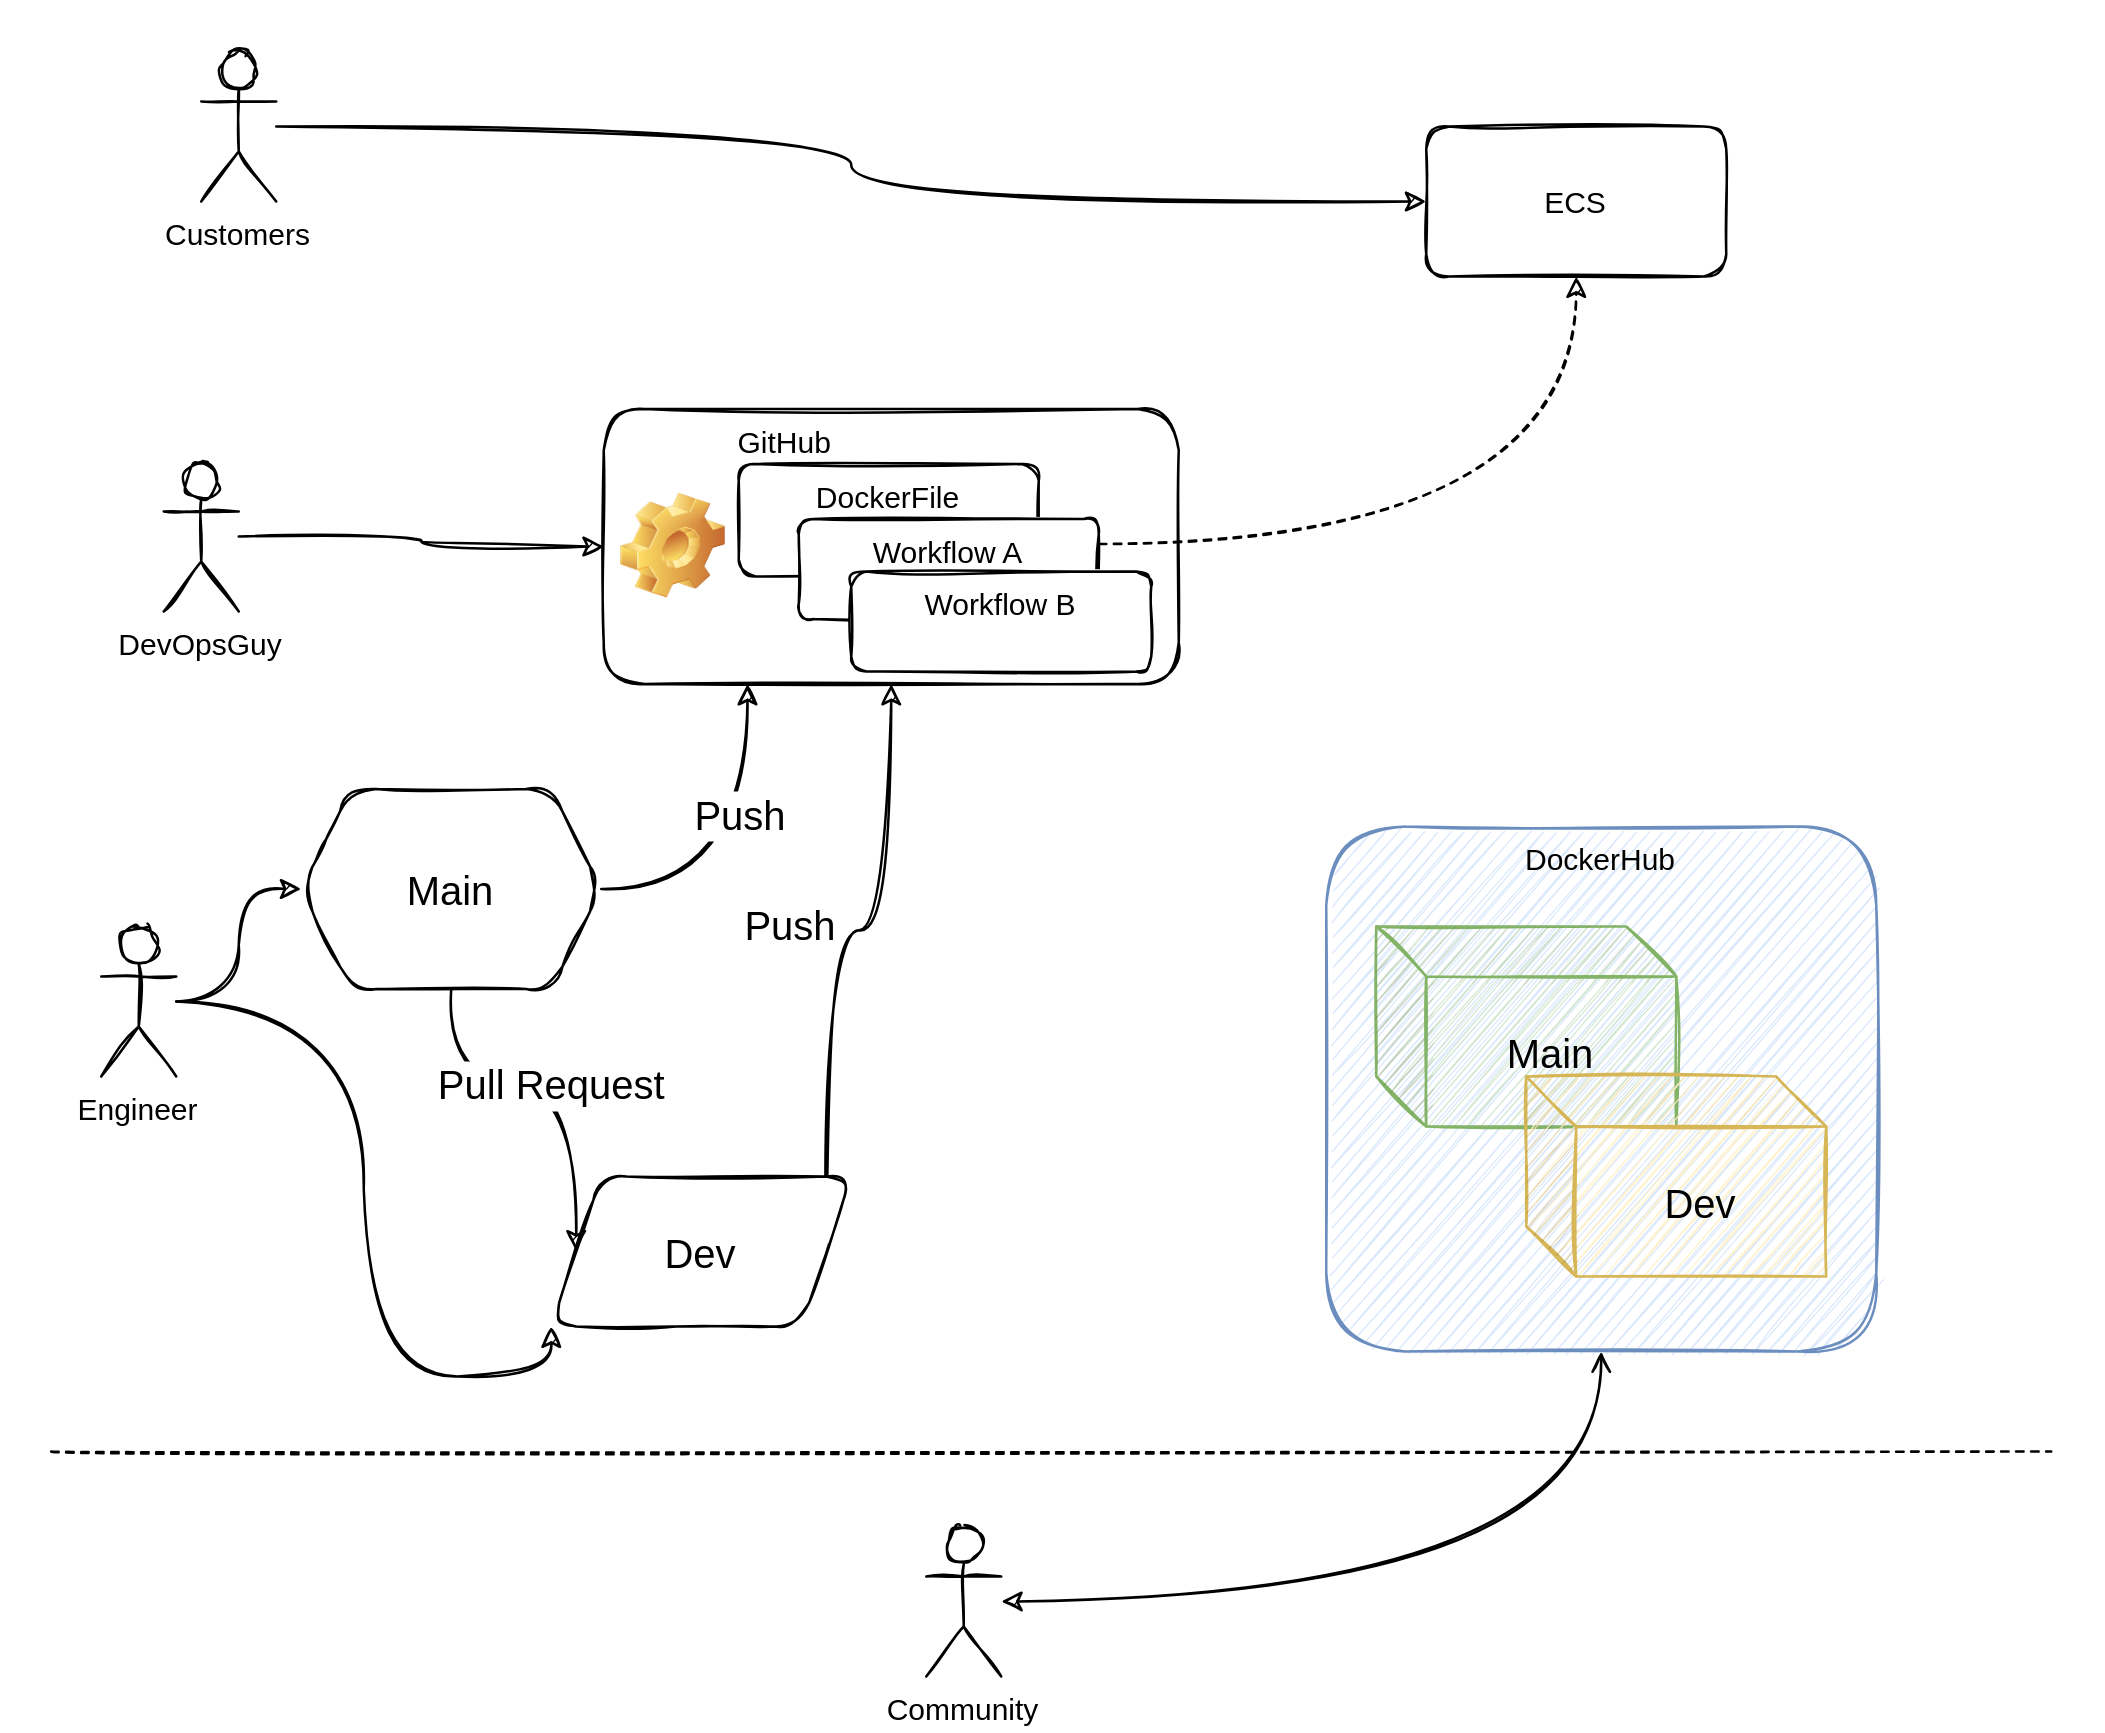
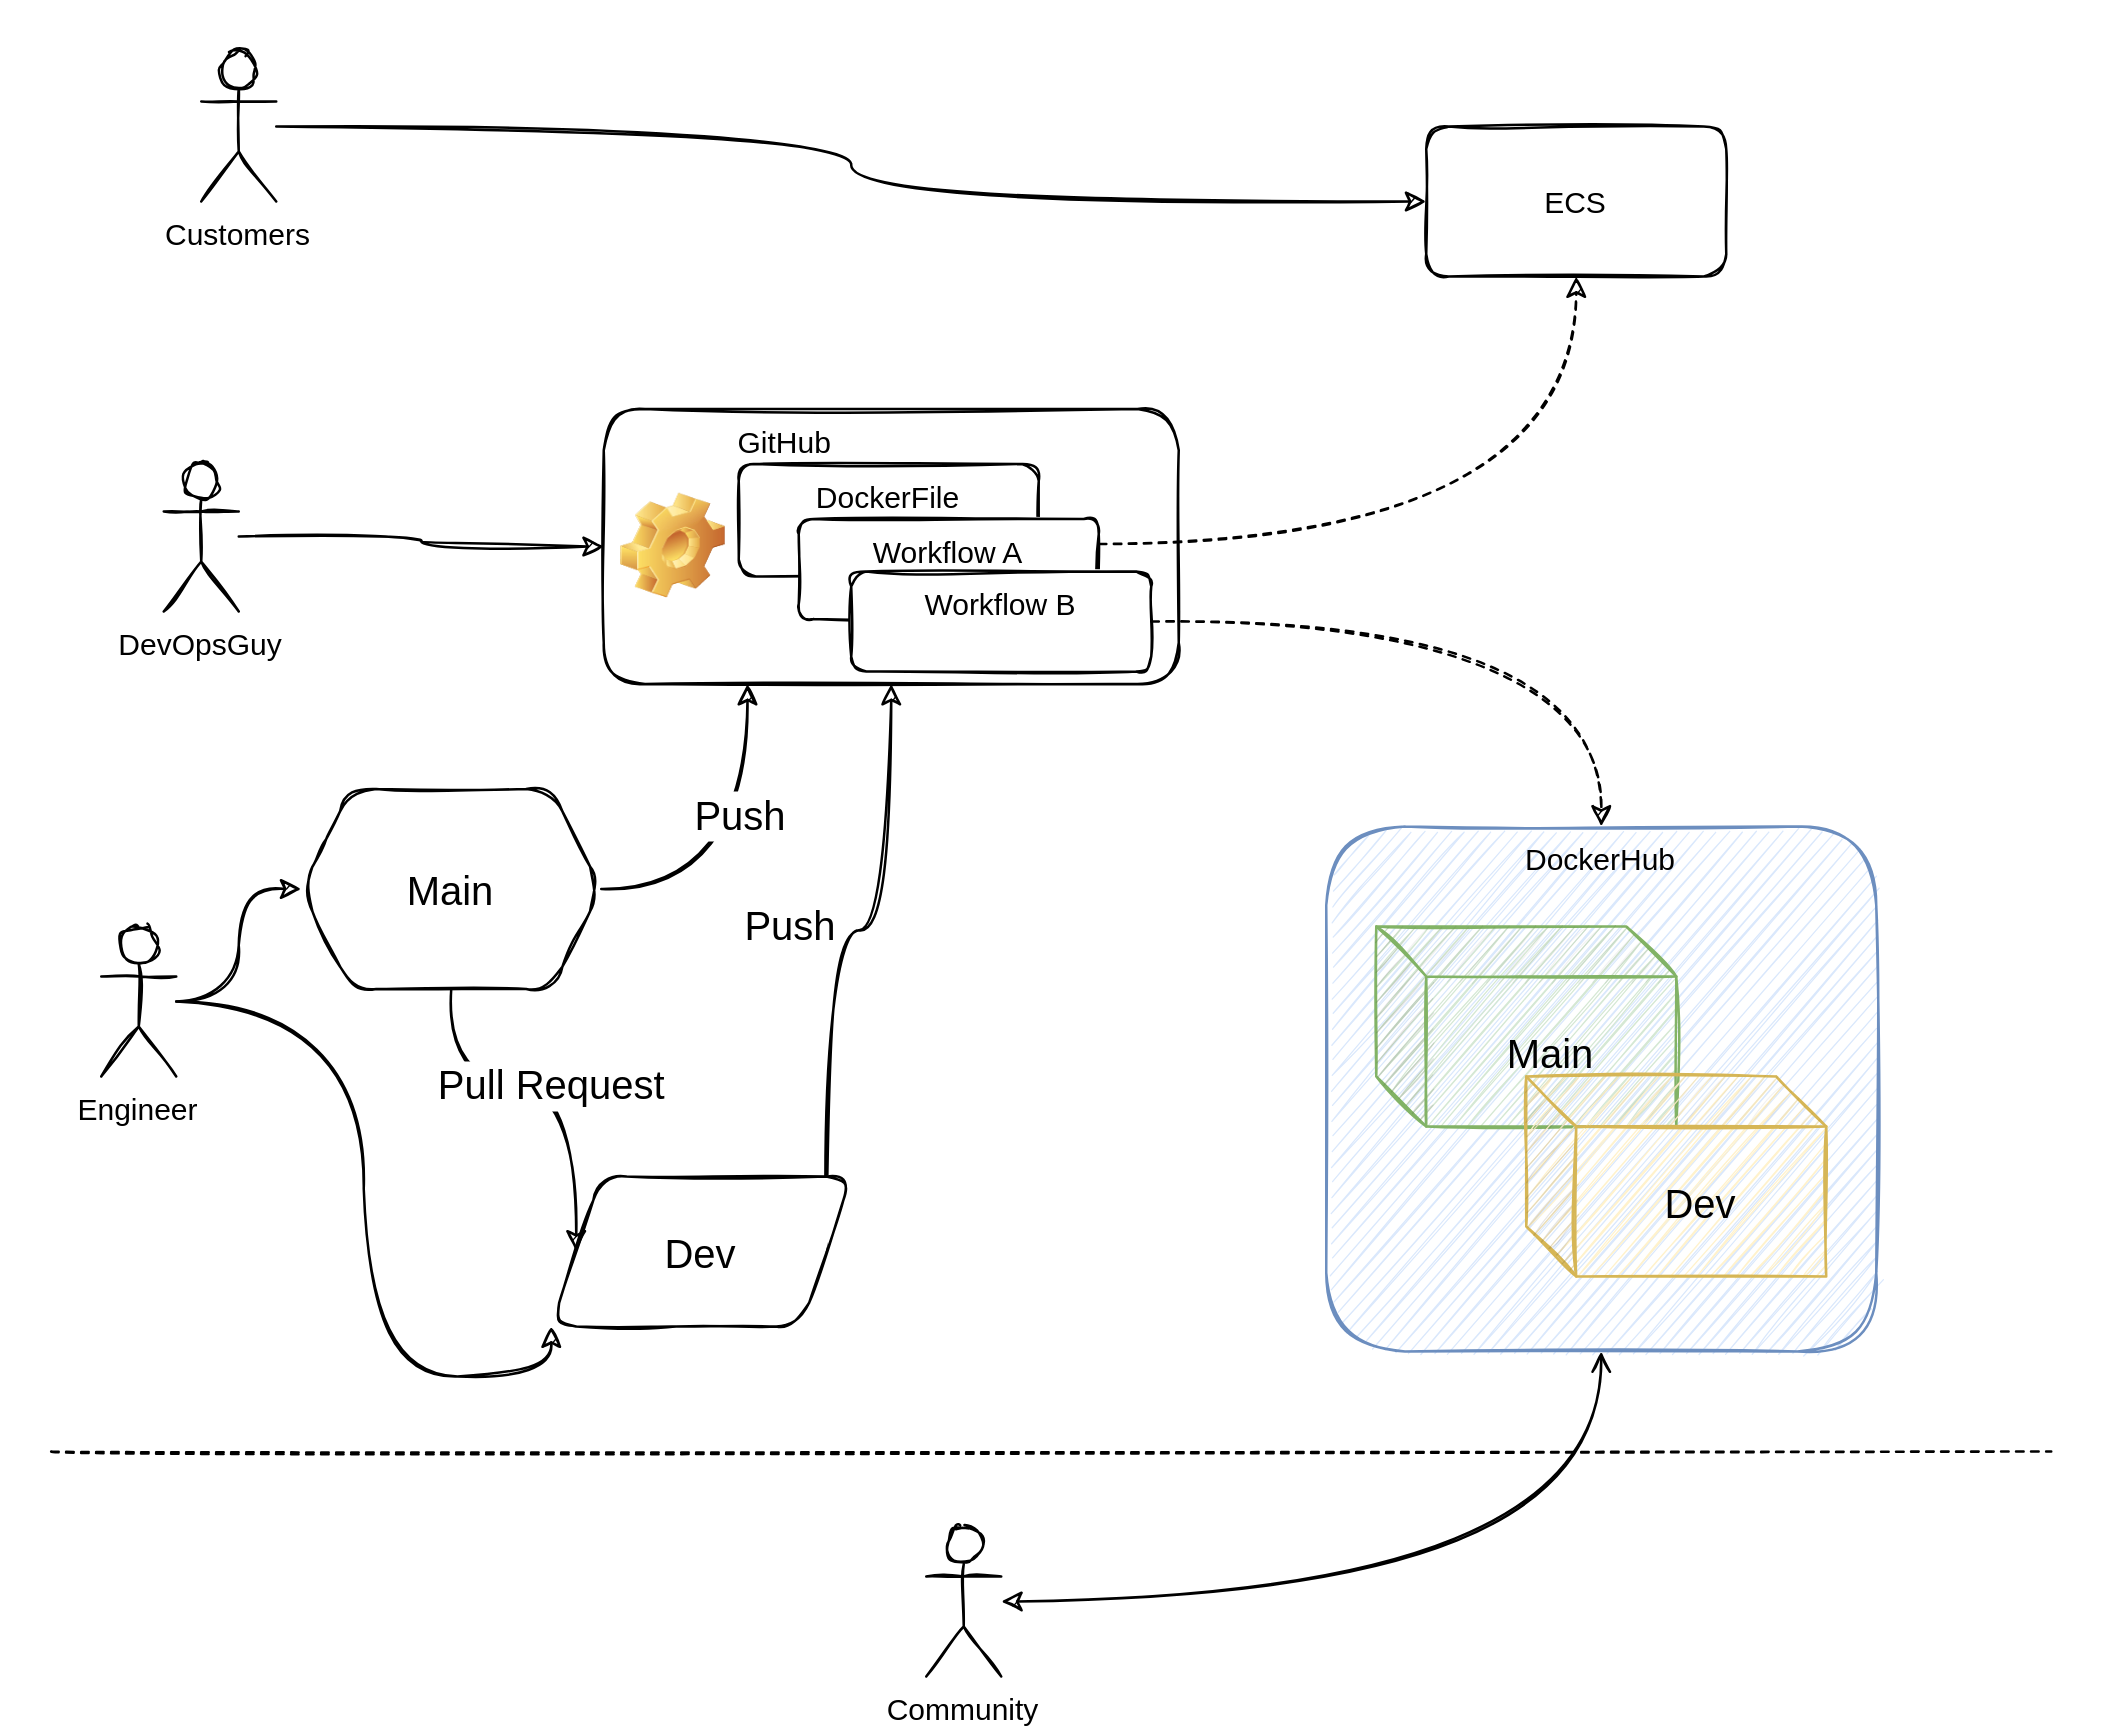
edge "Workflow B" -> "DockerHub": added
